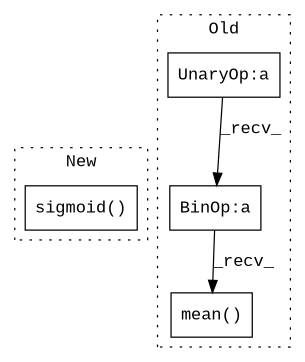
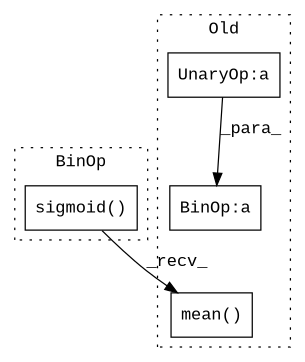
edge "UnaryOp:a" -> "BinOp:a": label "_recv_" -> "_para_"
cluster "New": label "New" -> "BinOp"
edge "BinOp:a" -> "mean()": now "sigmoid()" -> "mean()"
